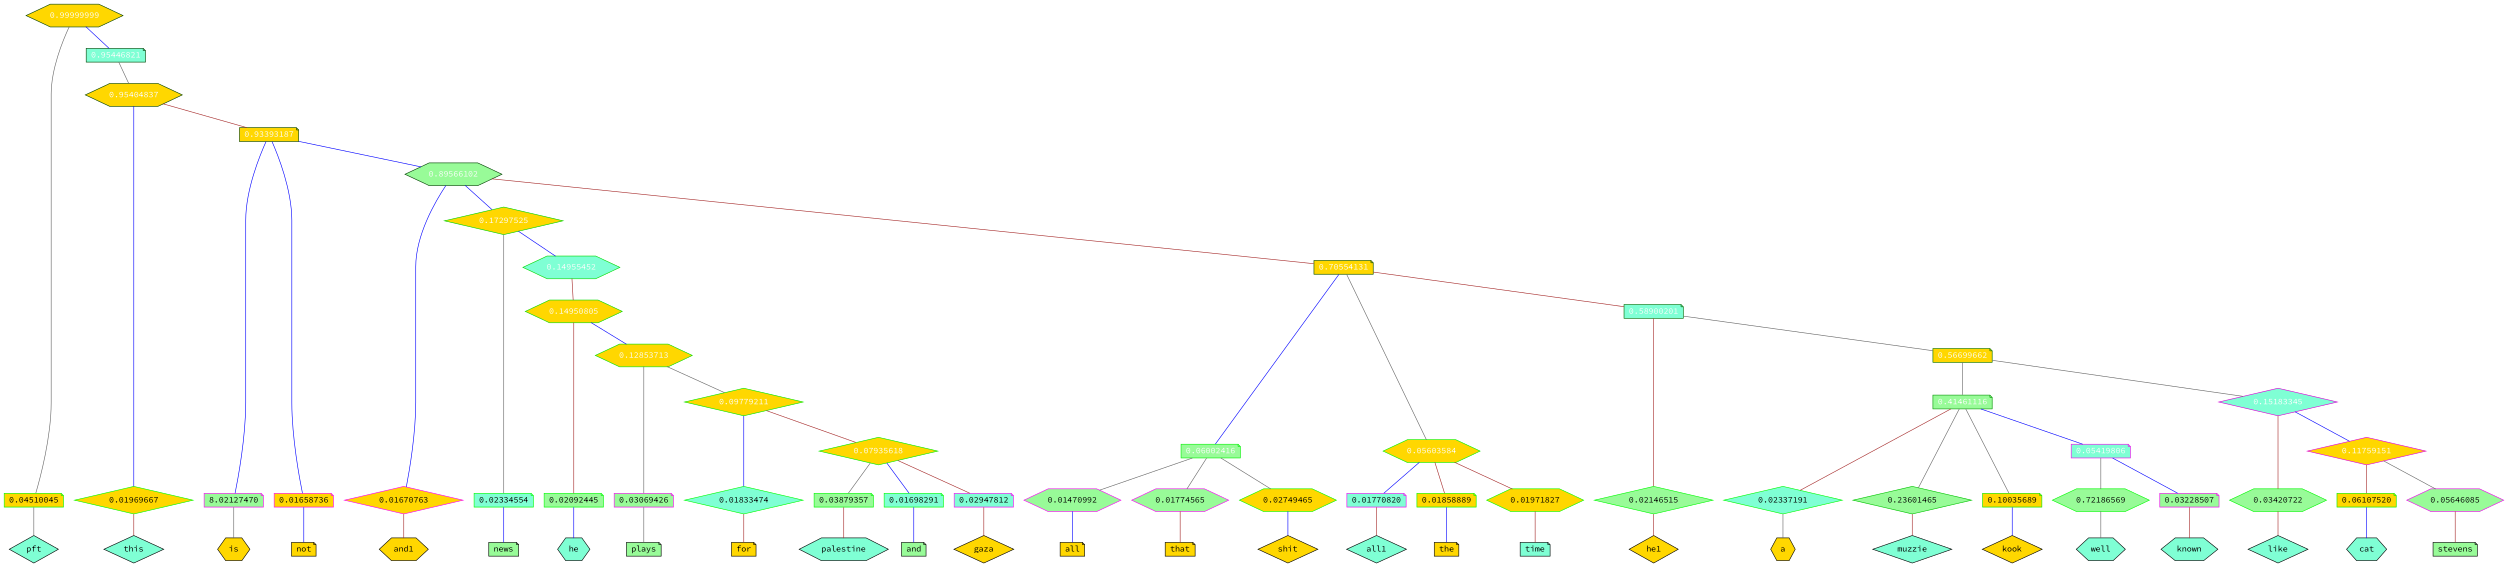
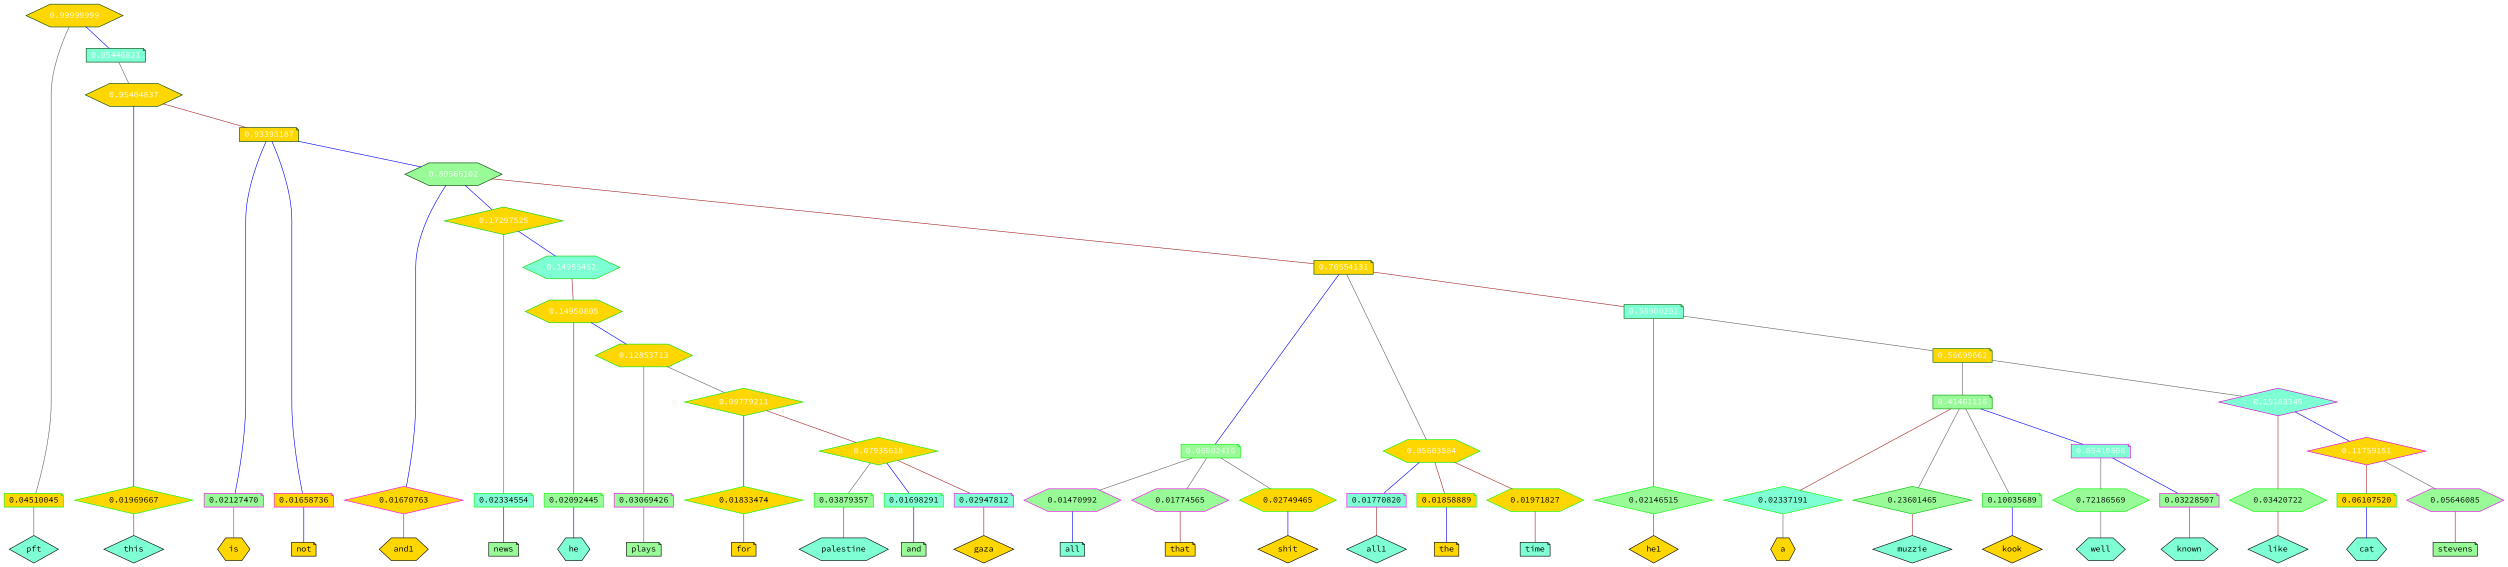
node "8.02127470": label "8.02127470" -> "0.02127470"
node "0.01833474": fillcolor aquamarine -> gold
node "0.10035689": fillcolor gold -> palegreen
node "all": fillcolor gold -> aquamarine
